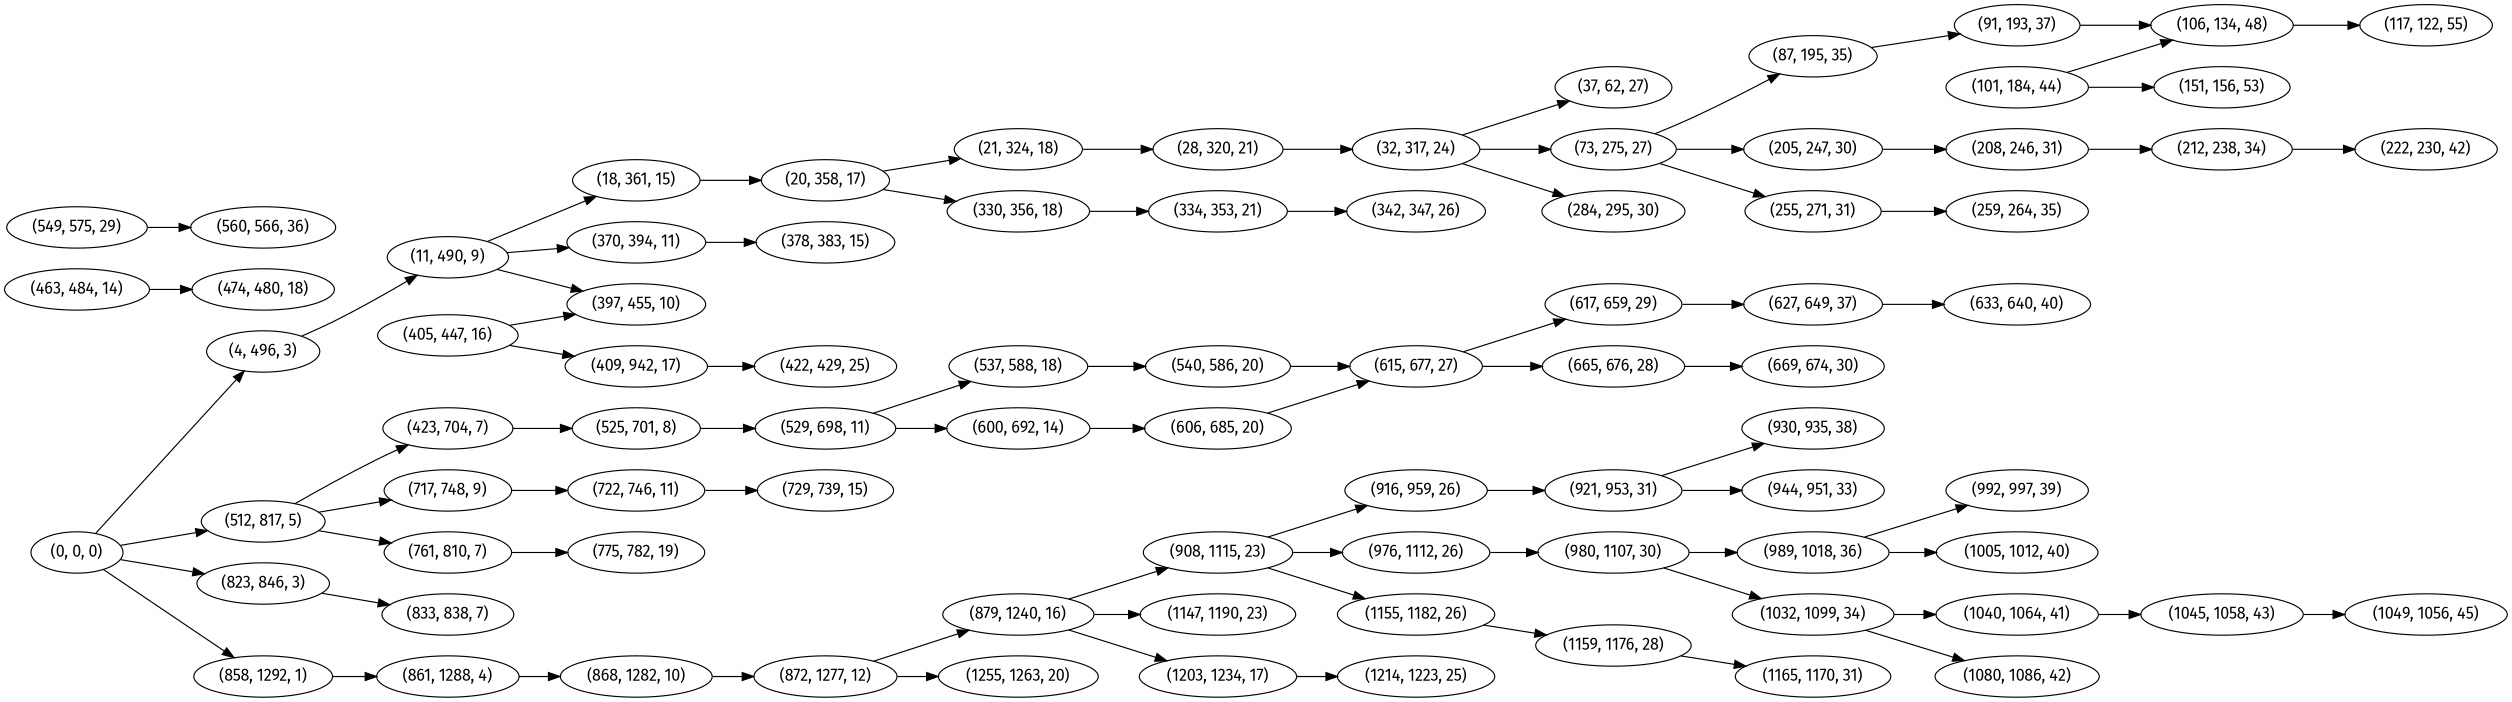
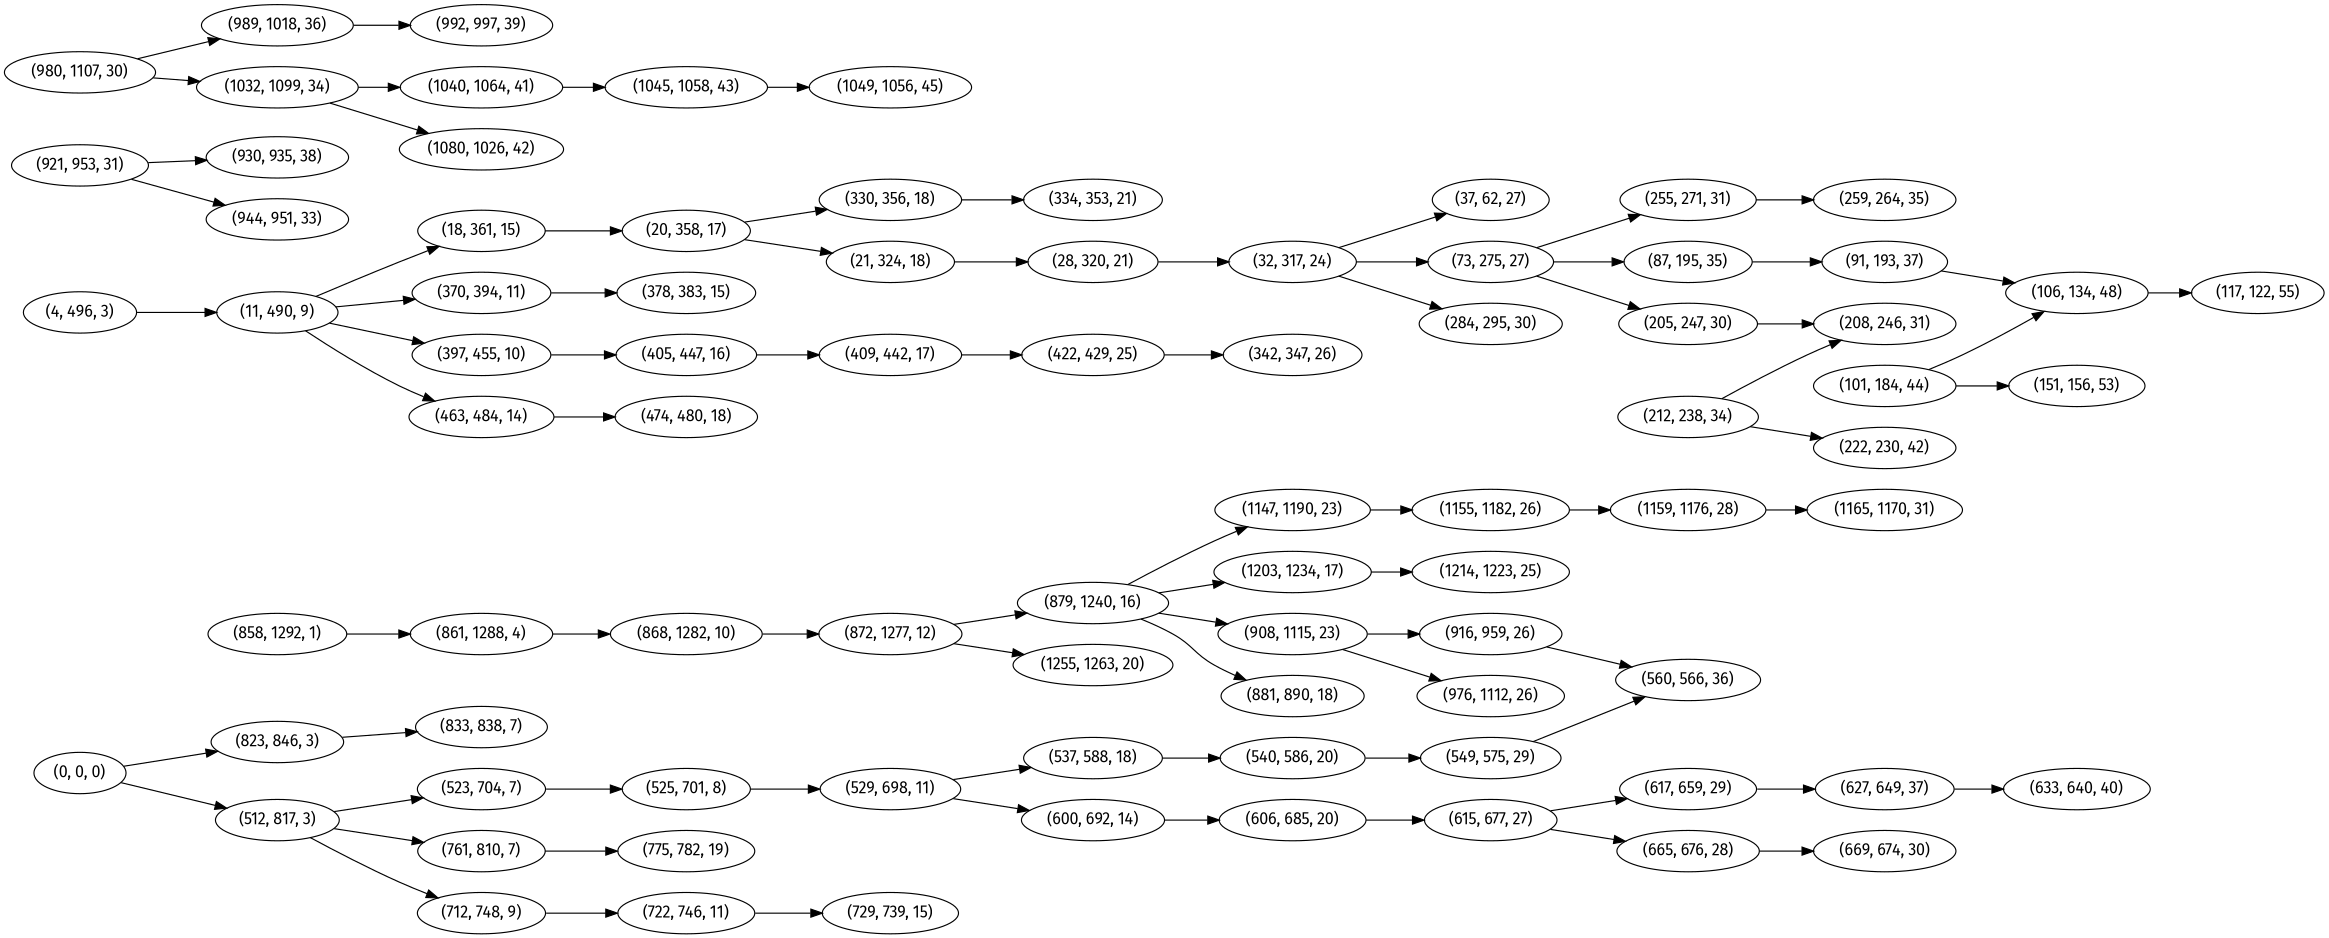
edge "(208, 246, 31)" -> "(212, 238, 34)": reversed
edge "(334, 353, 21)" -> "(342, 347, 26)": now "(422, 429, 25)" -> "(342, 347, 26)"
edge "(405, 447, 16)" -> "(397, 455, 10)": reversed
edge "(11, 490, 9)" -> "(463, 484, 14)": added
node "(409, 942, 17)": label "(409, 942, 17)" -> "(409, 442, 17)"
edge "(540, 586, 20)" -> "(615, 677, 27)": now "(540, 586, 20)" -> "(549, 575, 29)"
node "(423, 704, 7)": label "(423, 704, 7)" -> "(523, 704, 7)"
edge "(0, 0, 0)" -> "(4, 496, 3)": removed
node "(717, 748, 9)": label "(717, 748, 9)" -> "(712, 748, 9)"
edge "(916, 959, 26)" -> "(921, 953, 31)": now "(916, 959, 26)" -> "(560, 566, 36)"
node "(512, 817, 5)": label "(512, 817, 5)" -> "(512, 817, 3)"
edge "(976, 1112, 26)" -> "(980, 1107, 30)": removed
node "(1005, 1012, 40)": removed
edge "(908, 1115, 23)" -> "(1155, 1182, 26)": now "(1147, 1190, 23)" -> "(1155, 1182, 26)"
edge "(0, 0, 0)" -> "(858, 1292, 1)": removed
node "(1080, 1086, 42)": label "(1080, 1086, 42)" -> "(1080, 1026, 42)"
node "(881, 890, 18)": added
